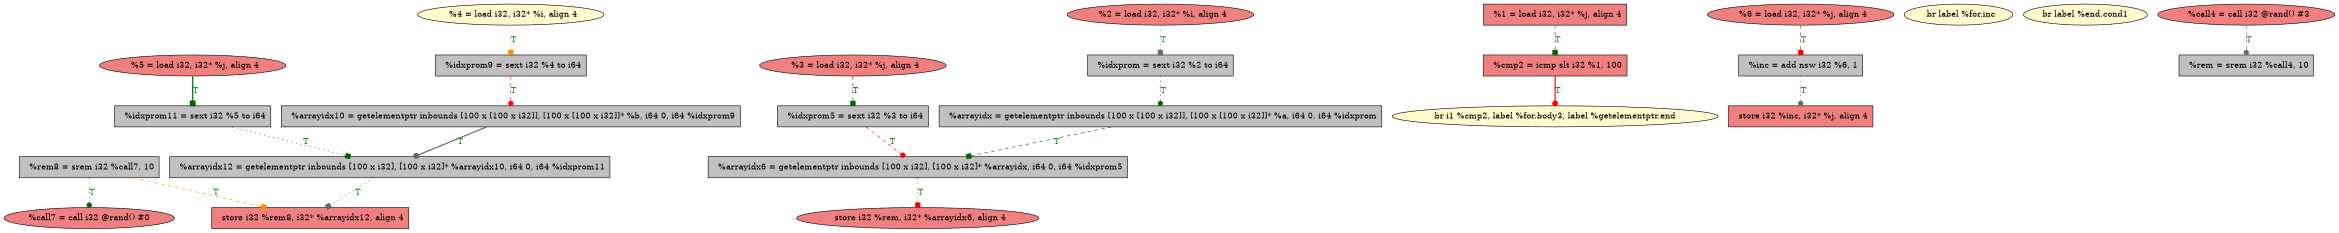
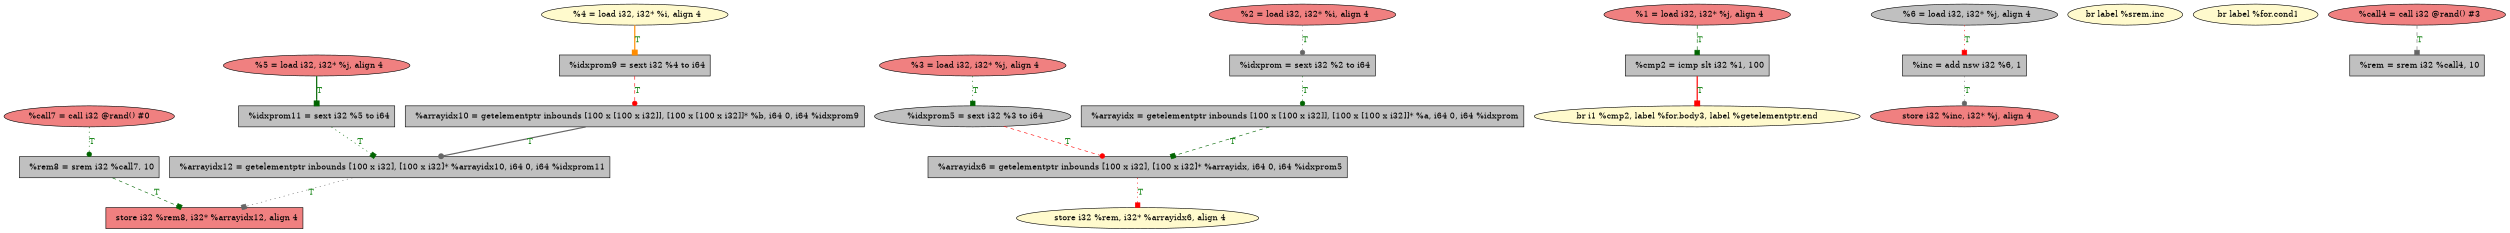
node "%1 = load i32, i32* %j, align 4": shape box -> ellipse
node "%6 = load i32, i32* %j, align 4": fillcolor lightcoral -> grey
node "br label %for.inc": label "br label %for.inc" -> "br label %srem.inc"
node "br label %end.cond1": label "br label %end.cond1" -> "br label %for.cond1"
edge "%4 = load i32, i32* %i, align 4" -> "%idxprom9 = sext i32 %4 to i64": style dotted -> bold
edge "%2 = load i32, i32* %i, align 4" -> "%idxprom = sext i32 %2 to i64": arrowhead box -> dot
edge "%6 = load i32, i32* %j, align 4" -> "%inc = add nsw i32 %6, 1": style dashed -> dotted
edge "%call4 = call i32 @rand() #3" -> "%rem = srem i32 %call4, 10": arrowhead dot -> box
node "%cmp2 = icmp slt i32 %1, 100": fillcolor lightcoral -> grey
edge "%3 = load i32, i32* %j, align 4" -> "%idxprom5 = sext i32 %3 to i64": style dashed -> dotted
edge "%cmp2 = icmp slt i32 %1, 100" -> "br i1 %cmp2, label %for.body3, label %getelementptr.end": arrowhead dot -> box
node "%idxprom5 = sext i32 %3 to i64": shape box -> ellipse
node "store i32 %inc, i32* %j, align 4": shape box -> ellipse
edge "%rem8 = srem i32 %call7, 10" -> "%call7 = call i32 @rand() #0": reversed
edge "%rem8 = srem i32 %call7, 10" -> "store i32 %rem8, i32* %arrayidx12, align 4": color darkorange -> darkgreen
node "store i32 %rem, i32* %arrayidx6, align 4": fillcolor lightcoral -> lemonchiffon
